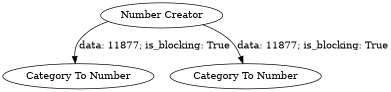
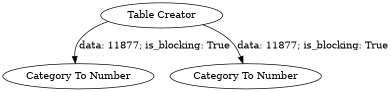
node "Number Creator": label "Number Creator" -> "Table Creator"
